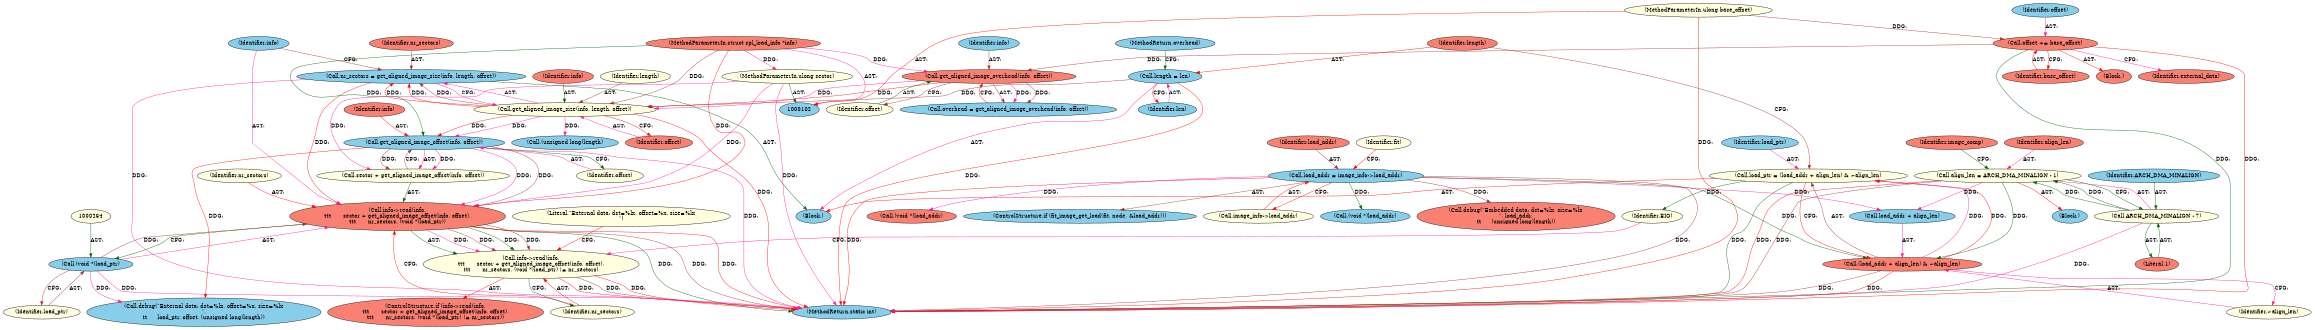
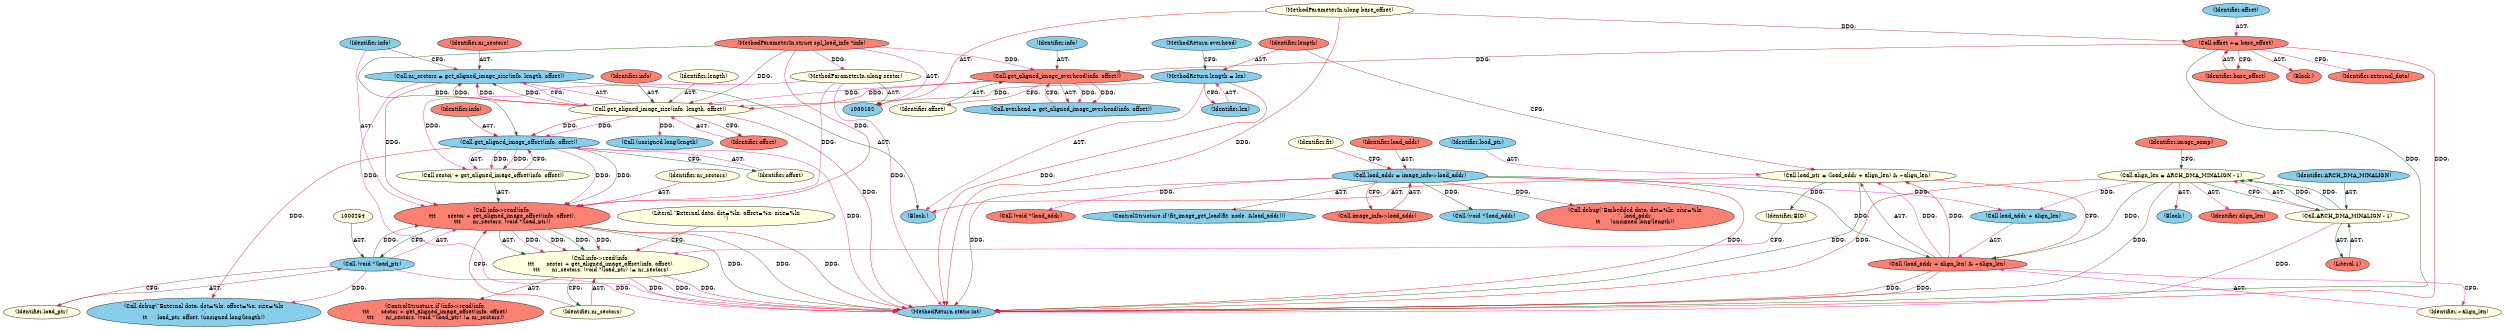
node "(Call,length = len)": label "(Call,length = len)" -> "(MethodReturn,length = len)"
edge "(Identifier,align_len)" -> "(Call,align_len = ARCH_DMA_MINALIGN - 1)": reversed
node "(Call,image_info->load_addr)": fillcolor lightyellow -> salmon
node "(Call,ARCH_DMA_MINALIGN - 7)": label "(Call,ARCH_DMA_MINALIGN - 7)" -> "(Call,ARCH_DMA_MINALIGN - 1)"
